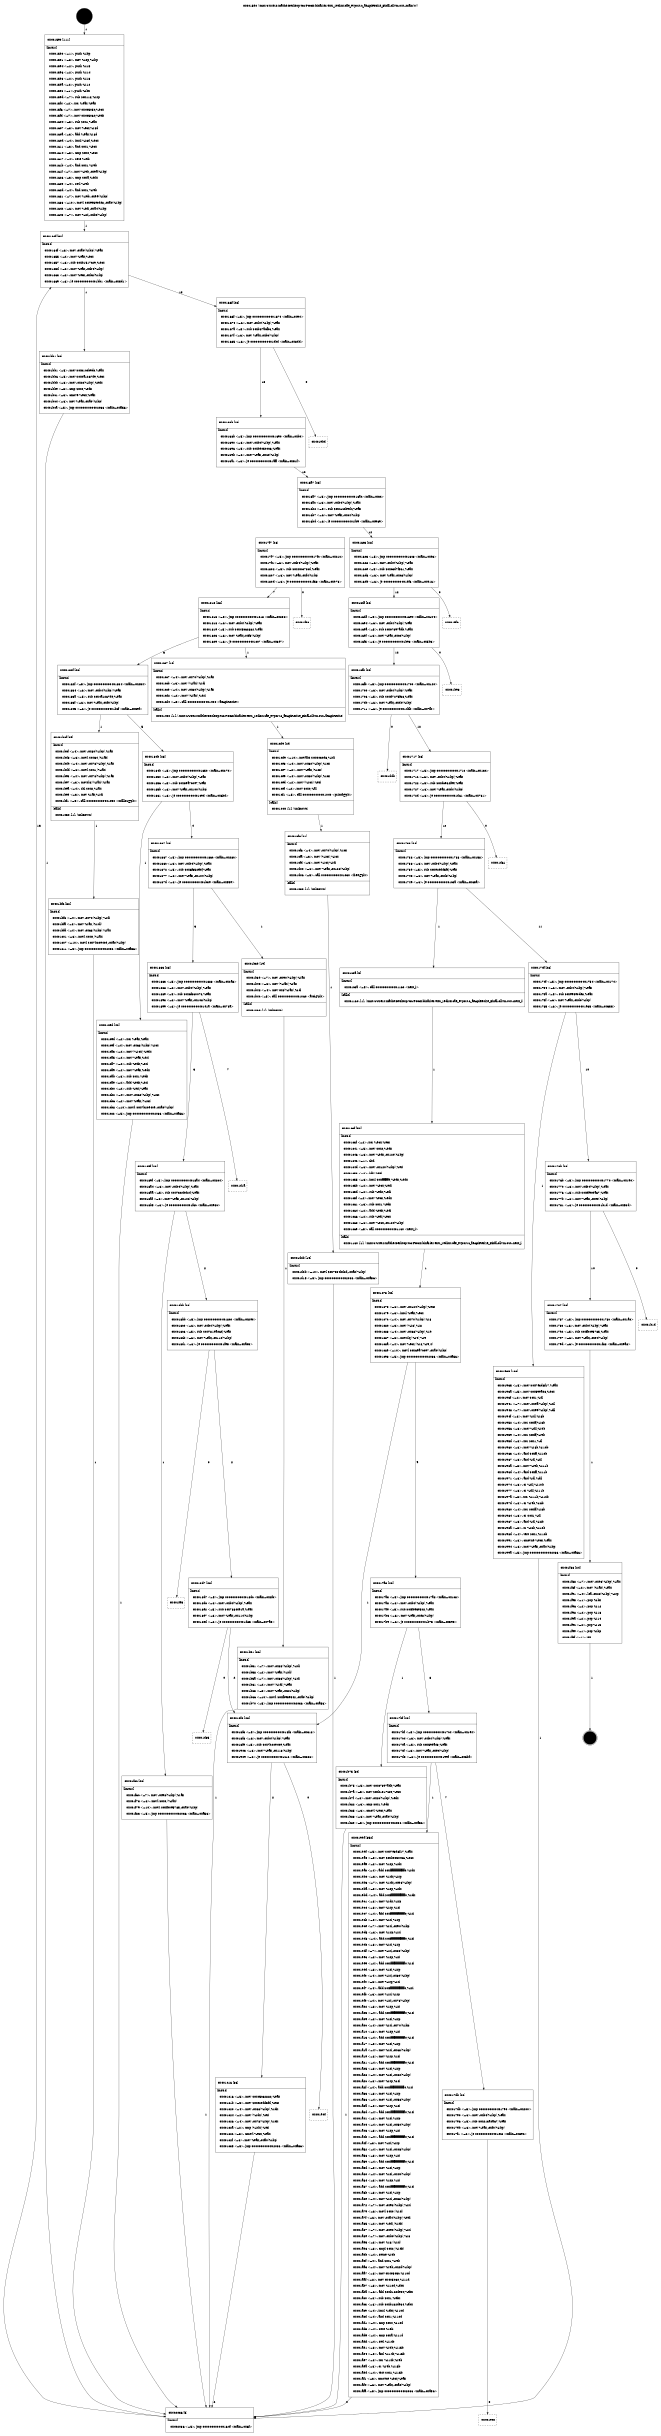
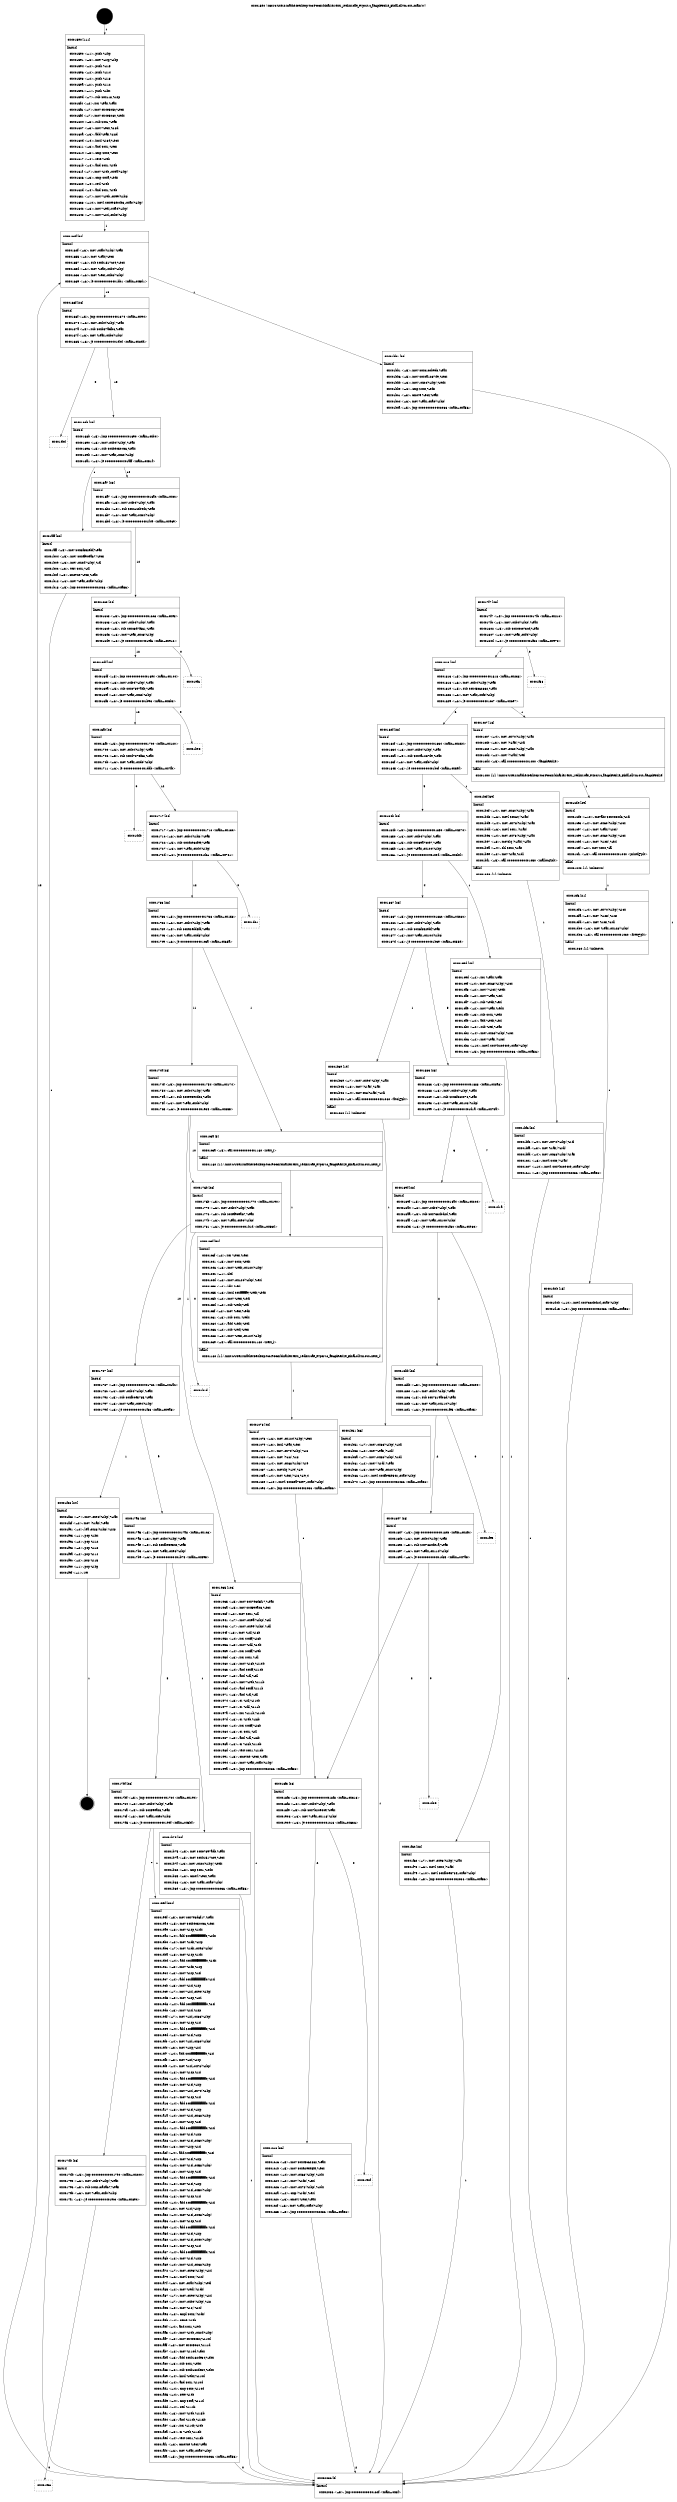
node "0x401aff [30]": added
edge "0x401c73 [42]" -> "0x4017a3 [28]": now "0x401787 [28]" -> "0x4017a3 [28]"
